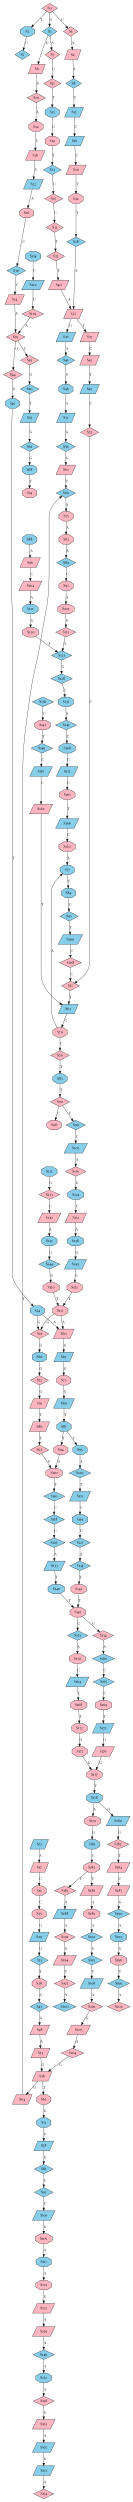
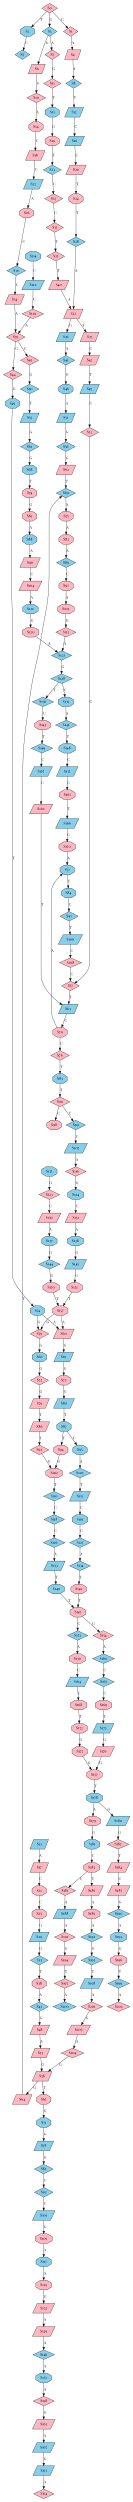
node "S81": added
edge "S128" -> "S136": added, label "T"
